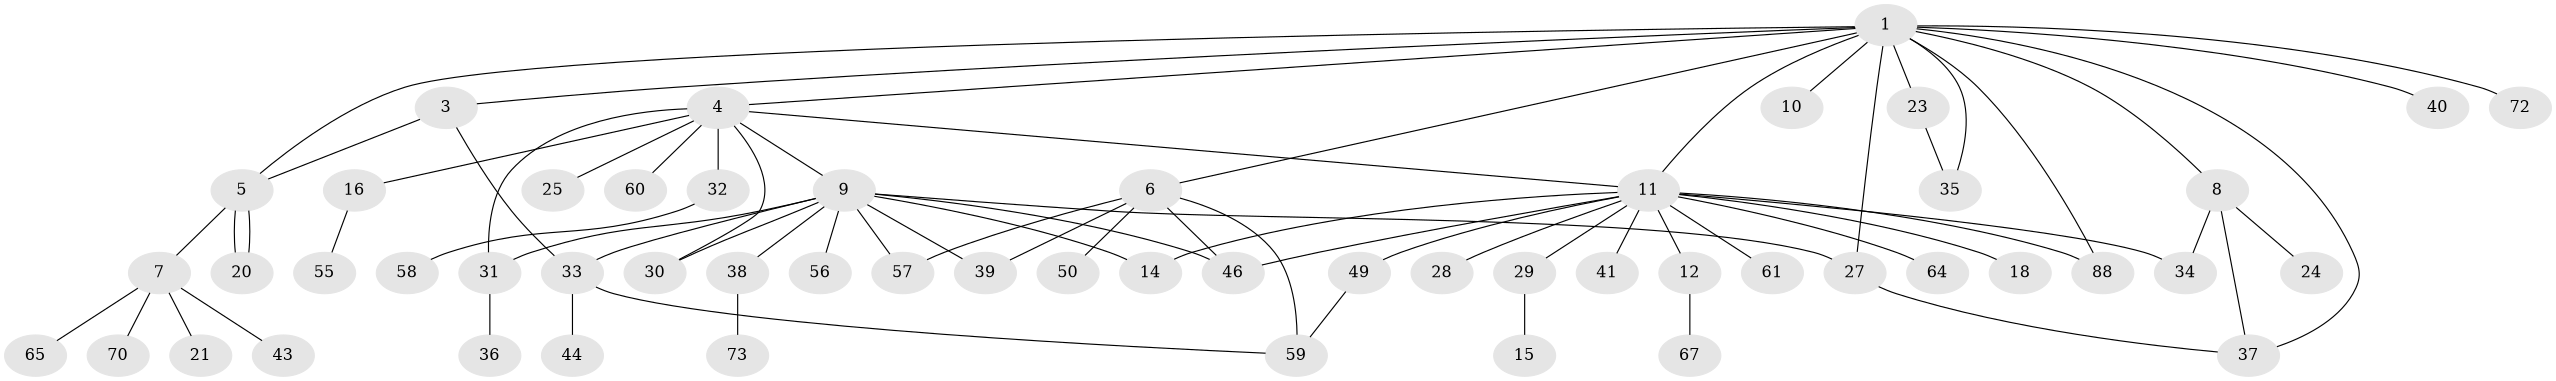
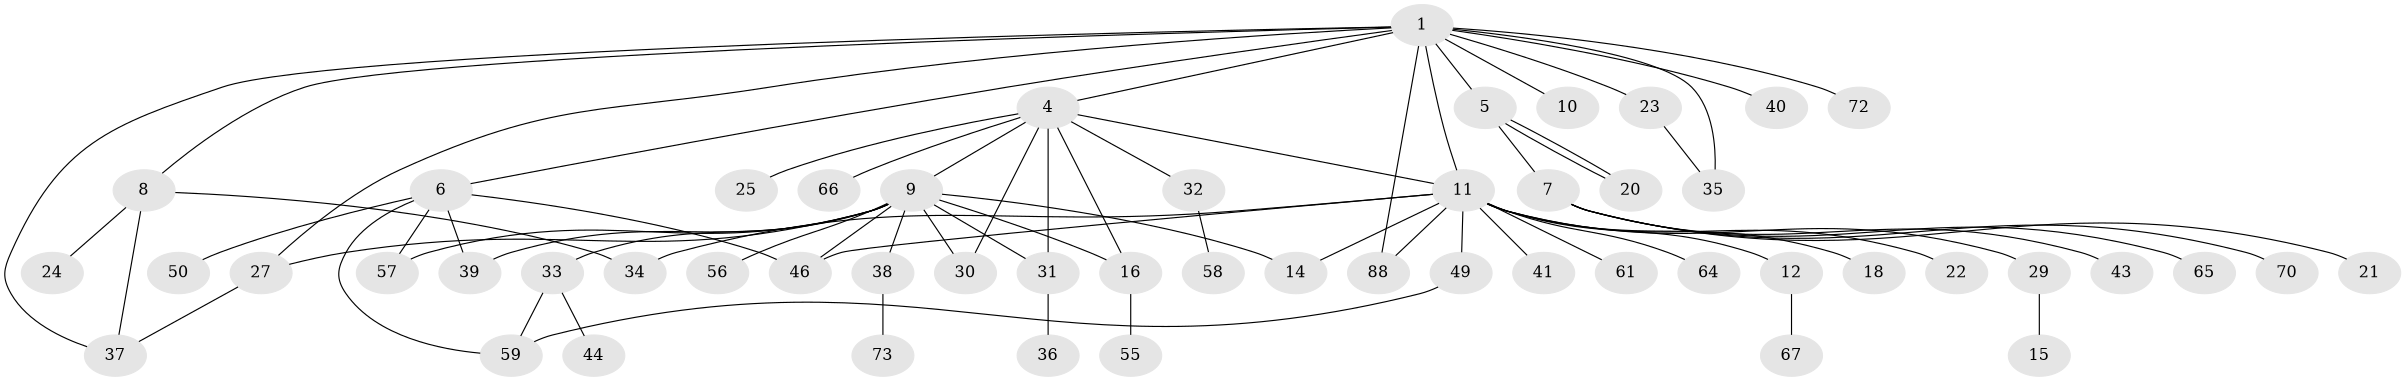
node "3": removed
node "60": label "60" -> "66"
edge "9" -- "16": added
node "28": label "28" -> "22"
